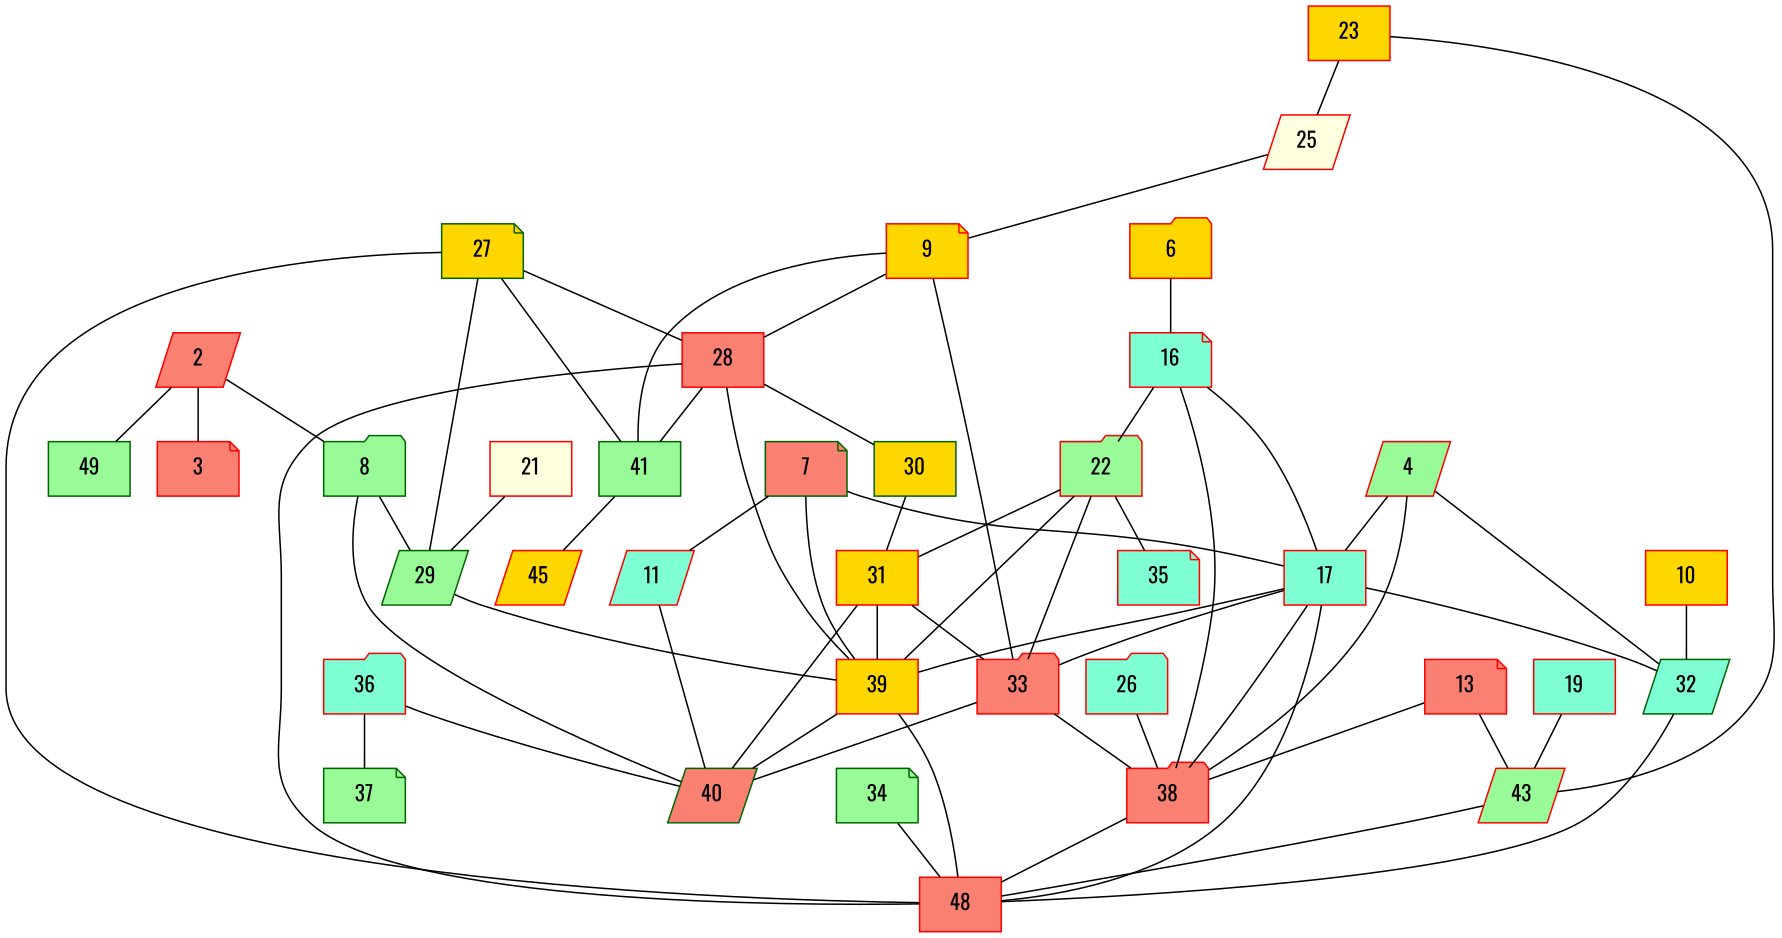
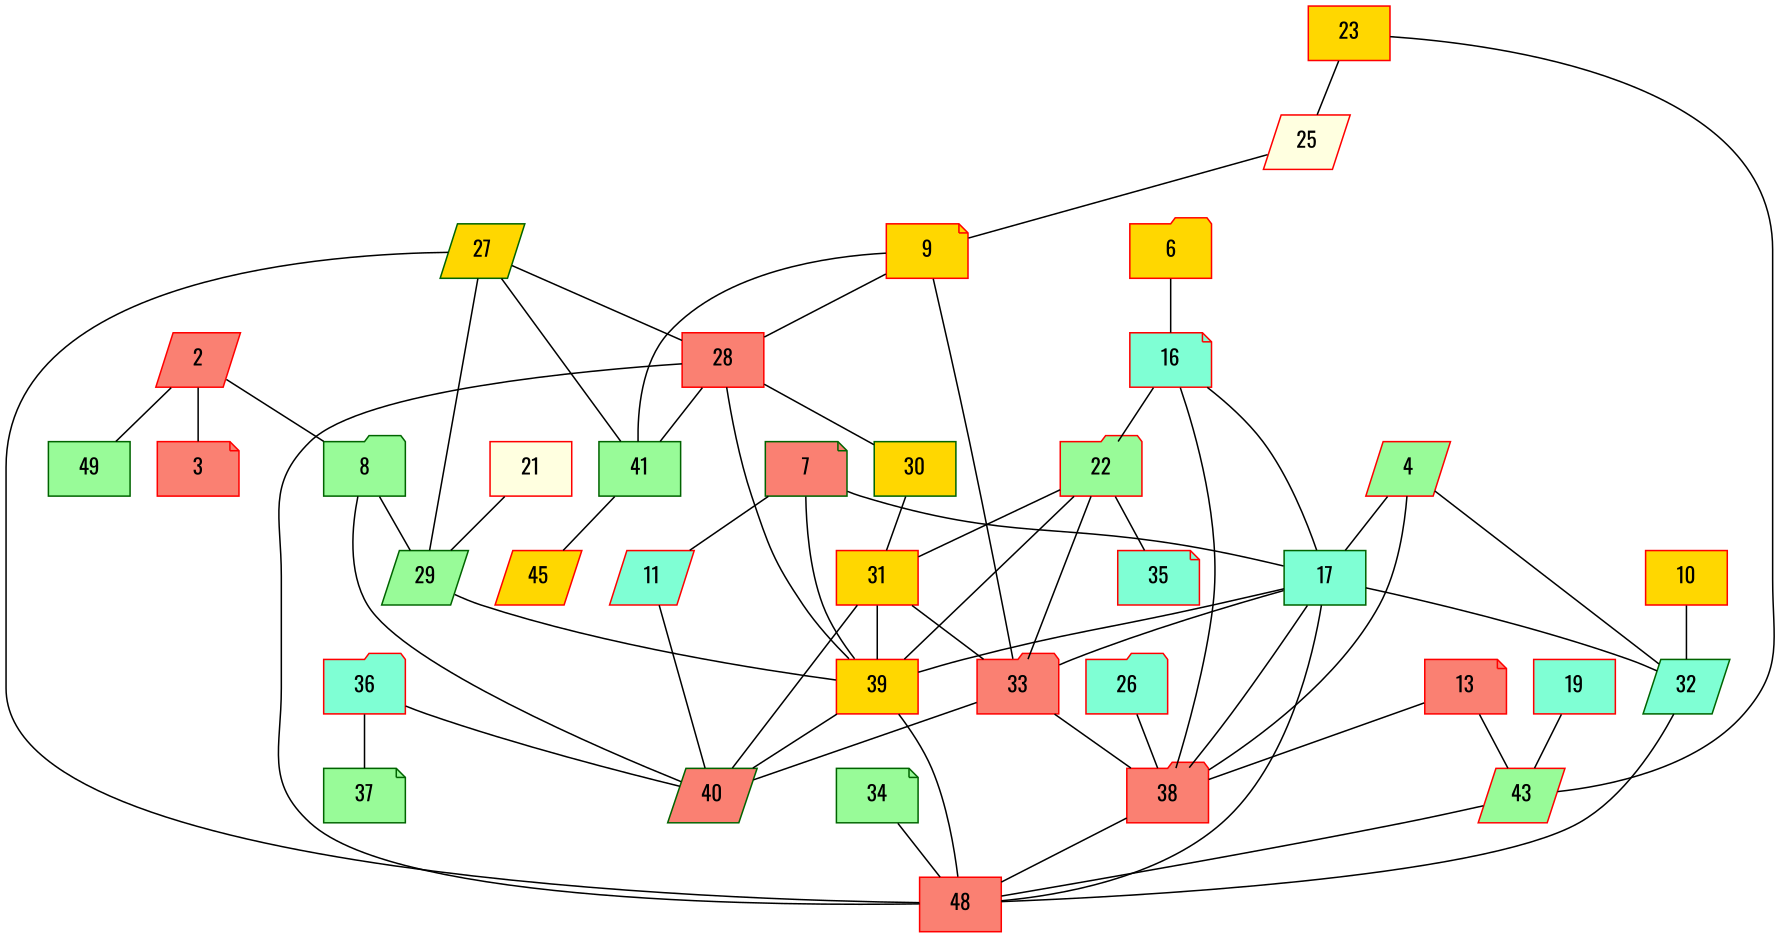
node "27": shape note -> parallelogram
node "17": color red -> darkgreen
